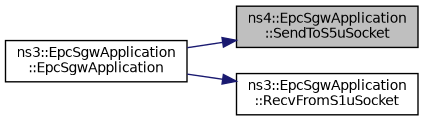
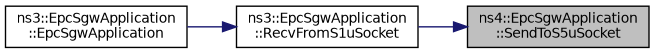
edge "ns3::EpcSgwApplication ::EpcSgwApplication" -> "ns4::EpcSgwApplication ::SendToS5uSocket": now "ns3::EpcSgwApplication ::RecvFromS1uSocket" -> "ns4::EpcSgwApplication ::SendToS5uSocket"
